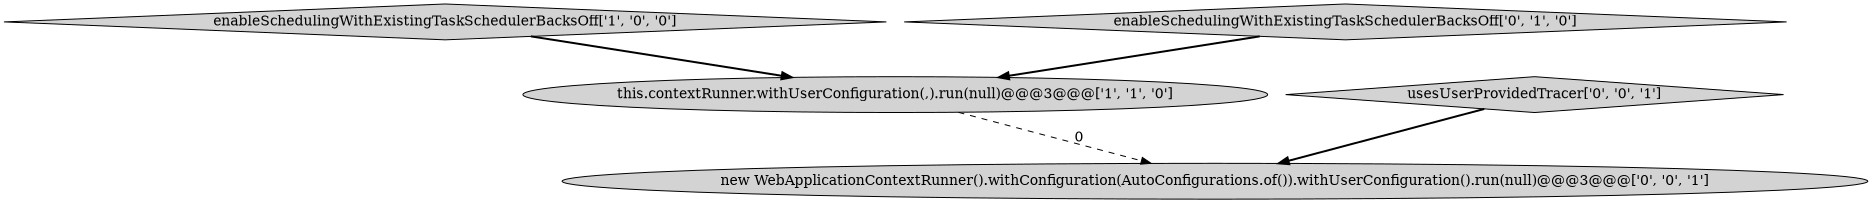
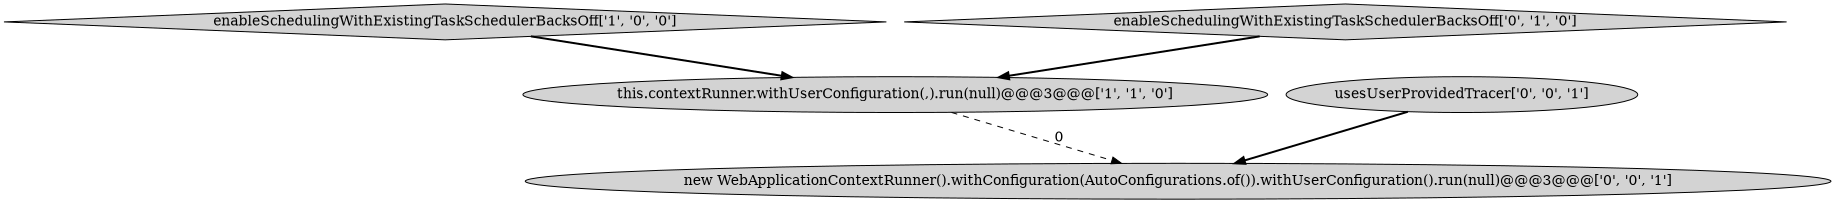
node "usesUserProvidedTracer['0', '0', '1']": shape diamond -> ellipse
